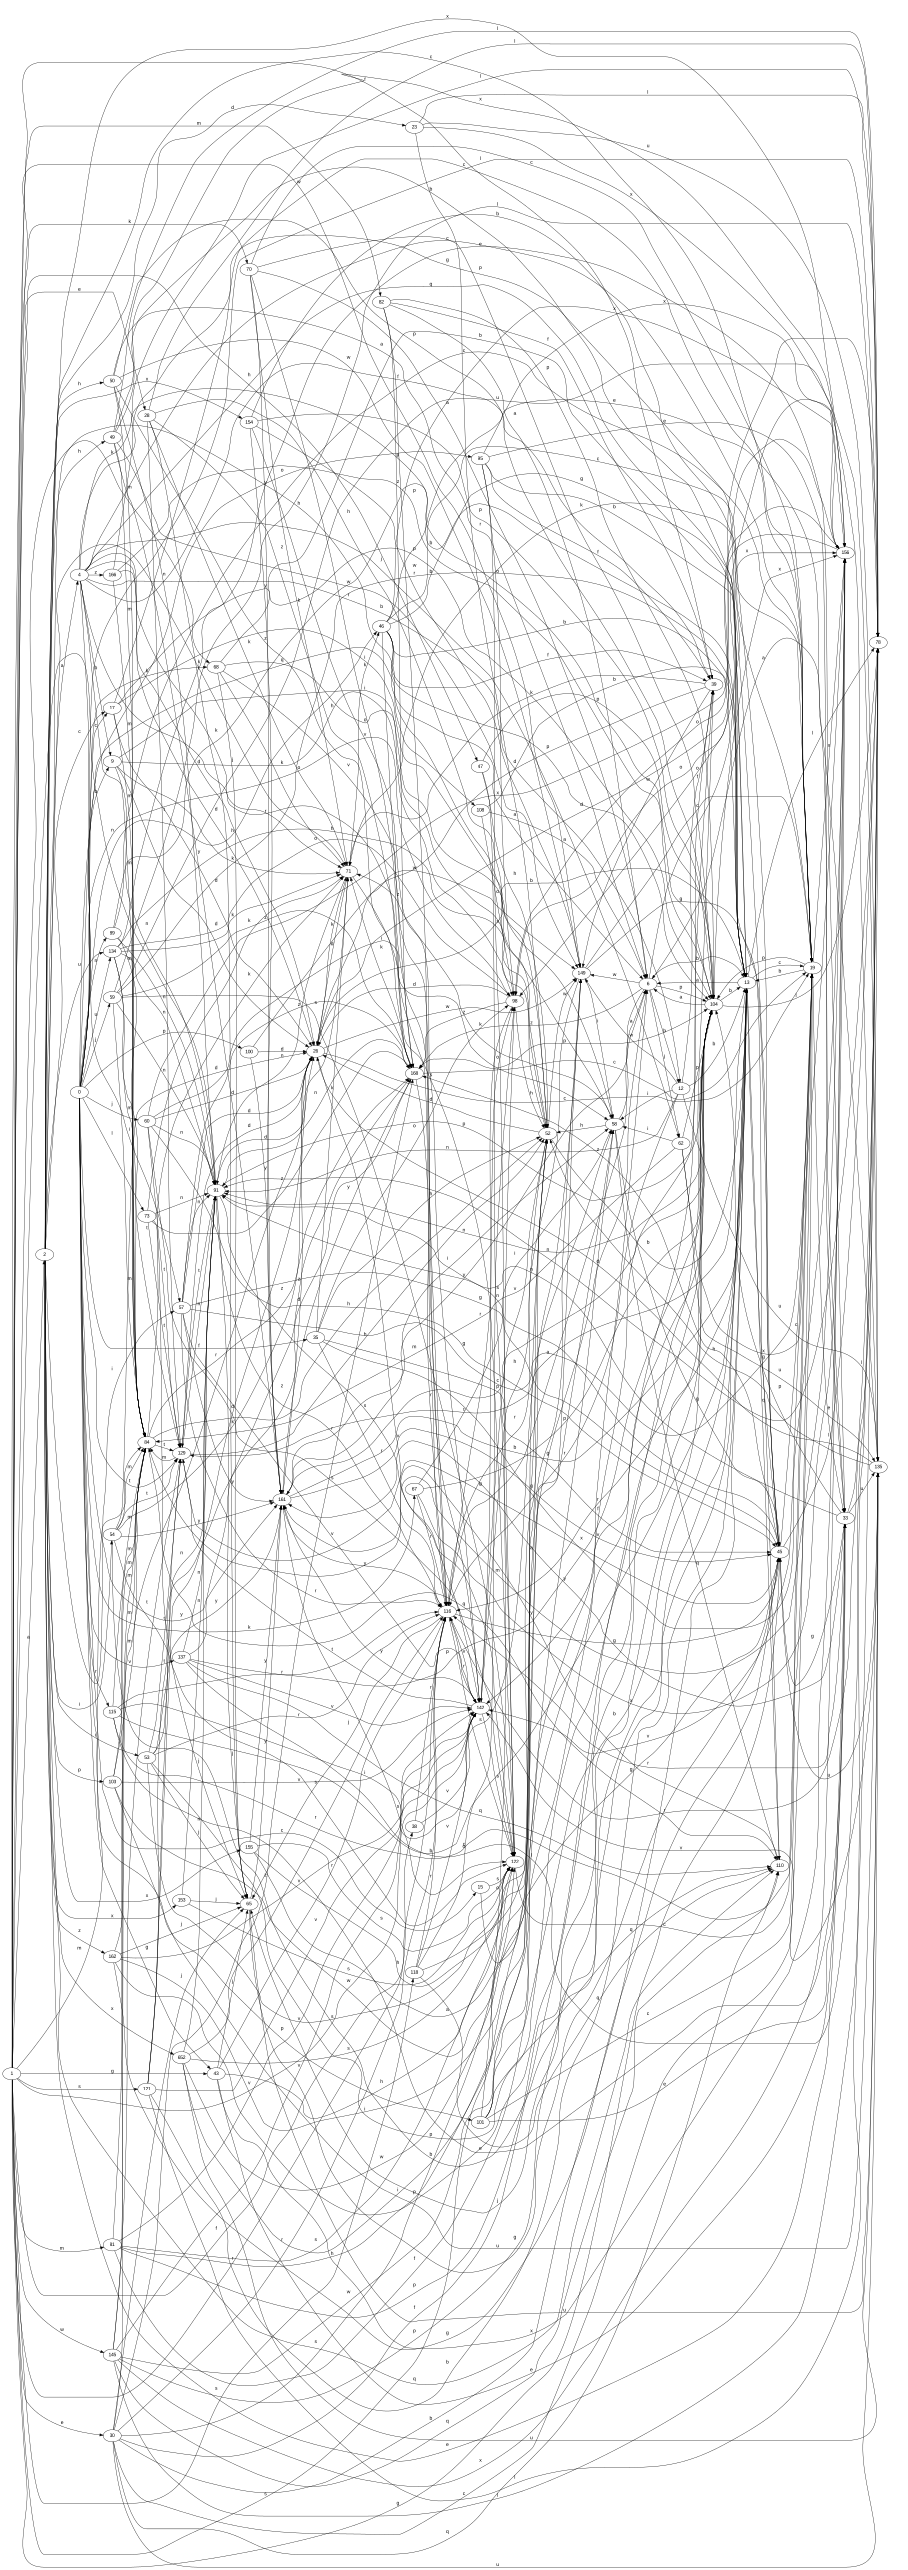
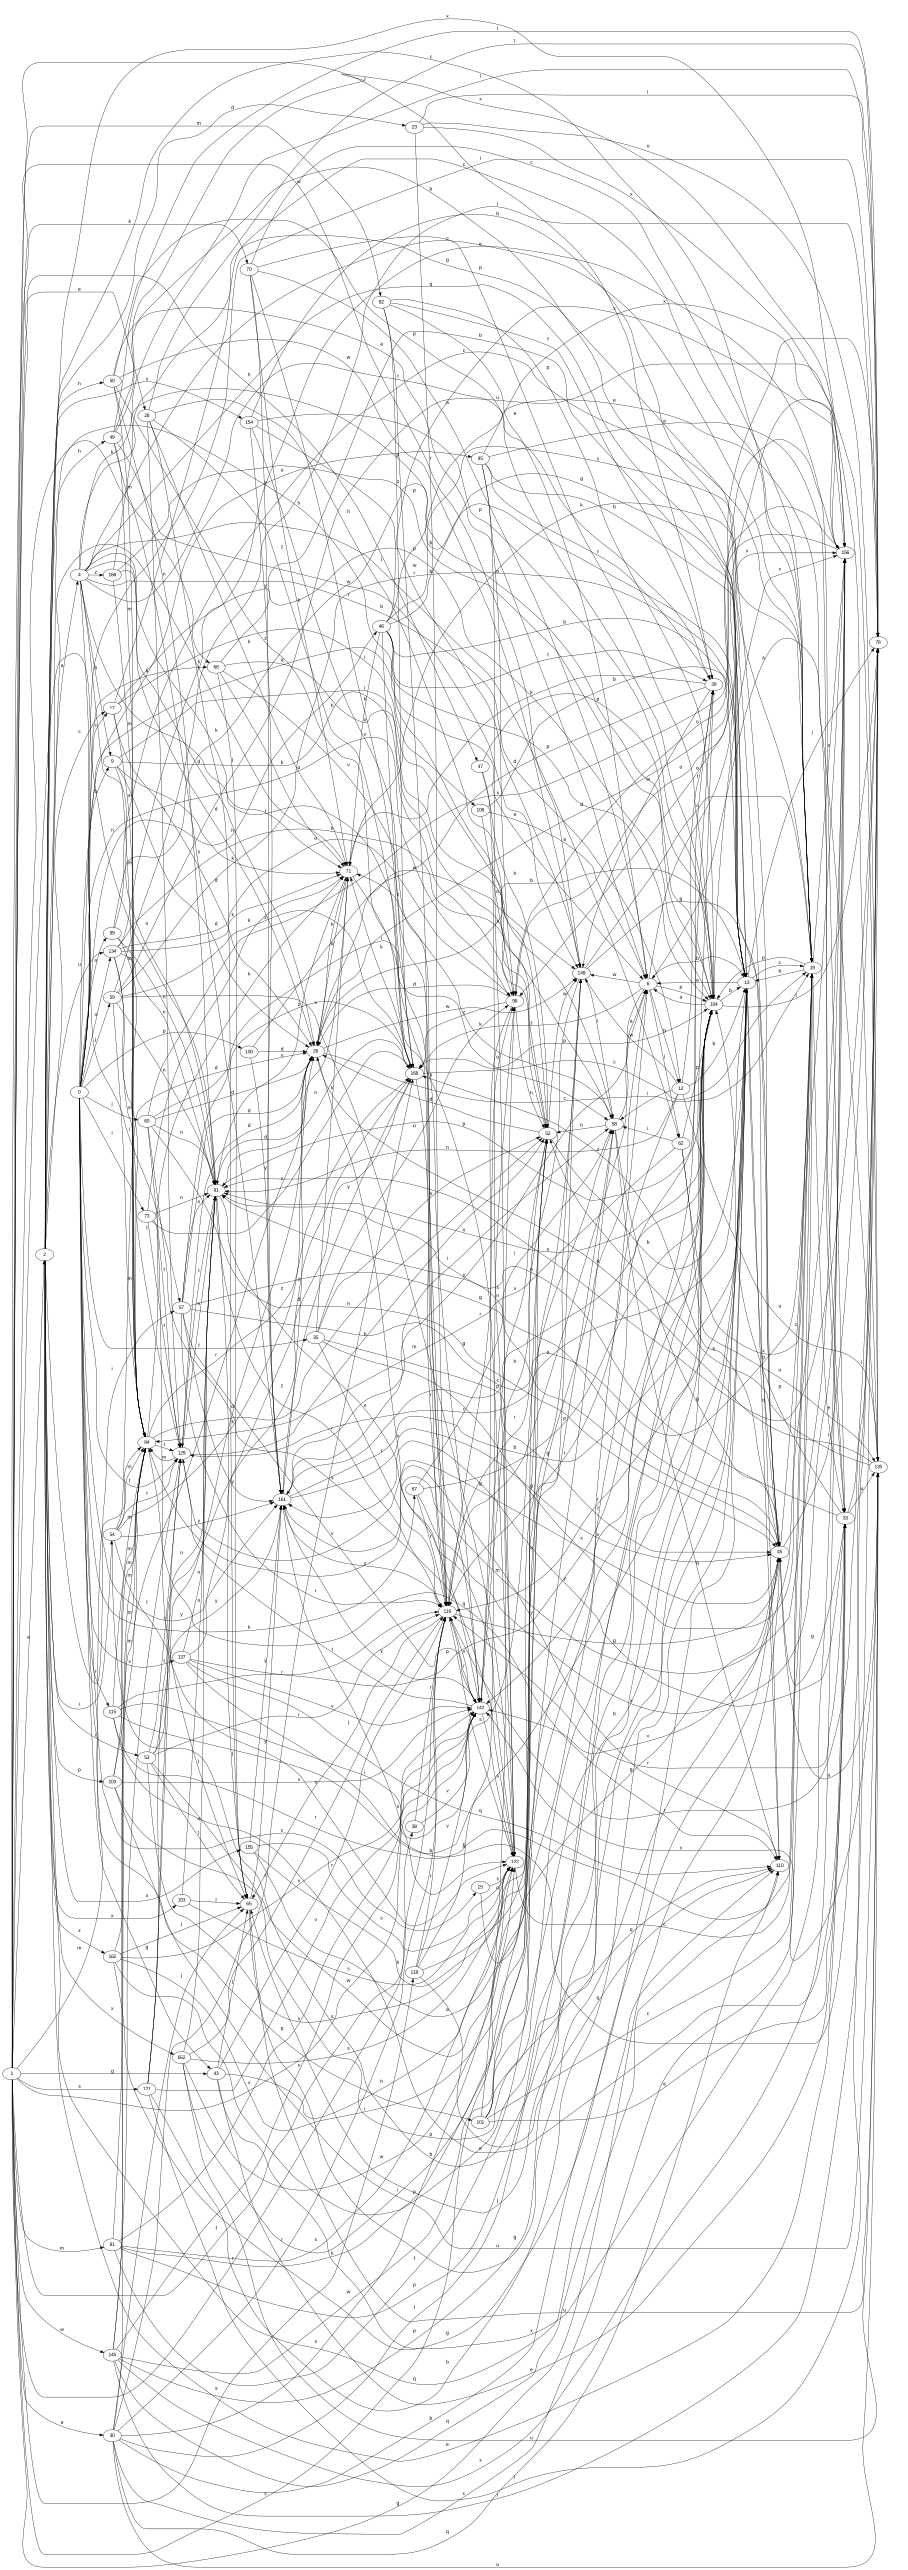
edge "23" -> "52": now "23" -> "116"
edge "71" -> "46": reversed
